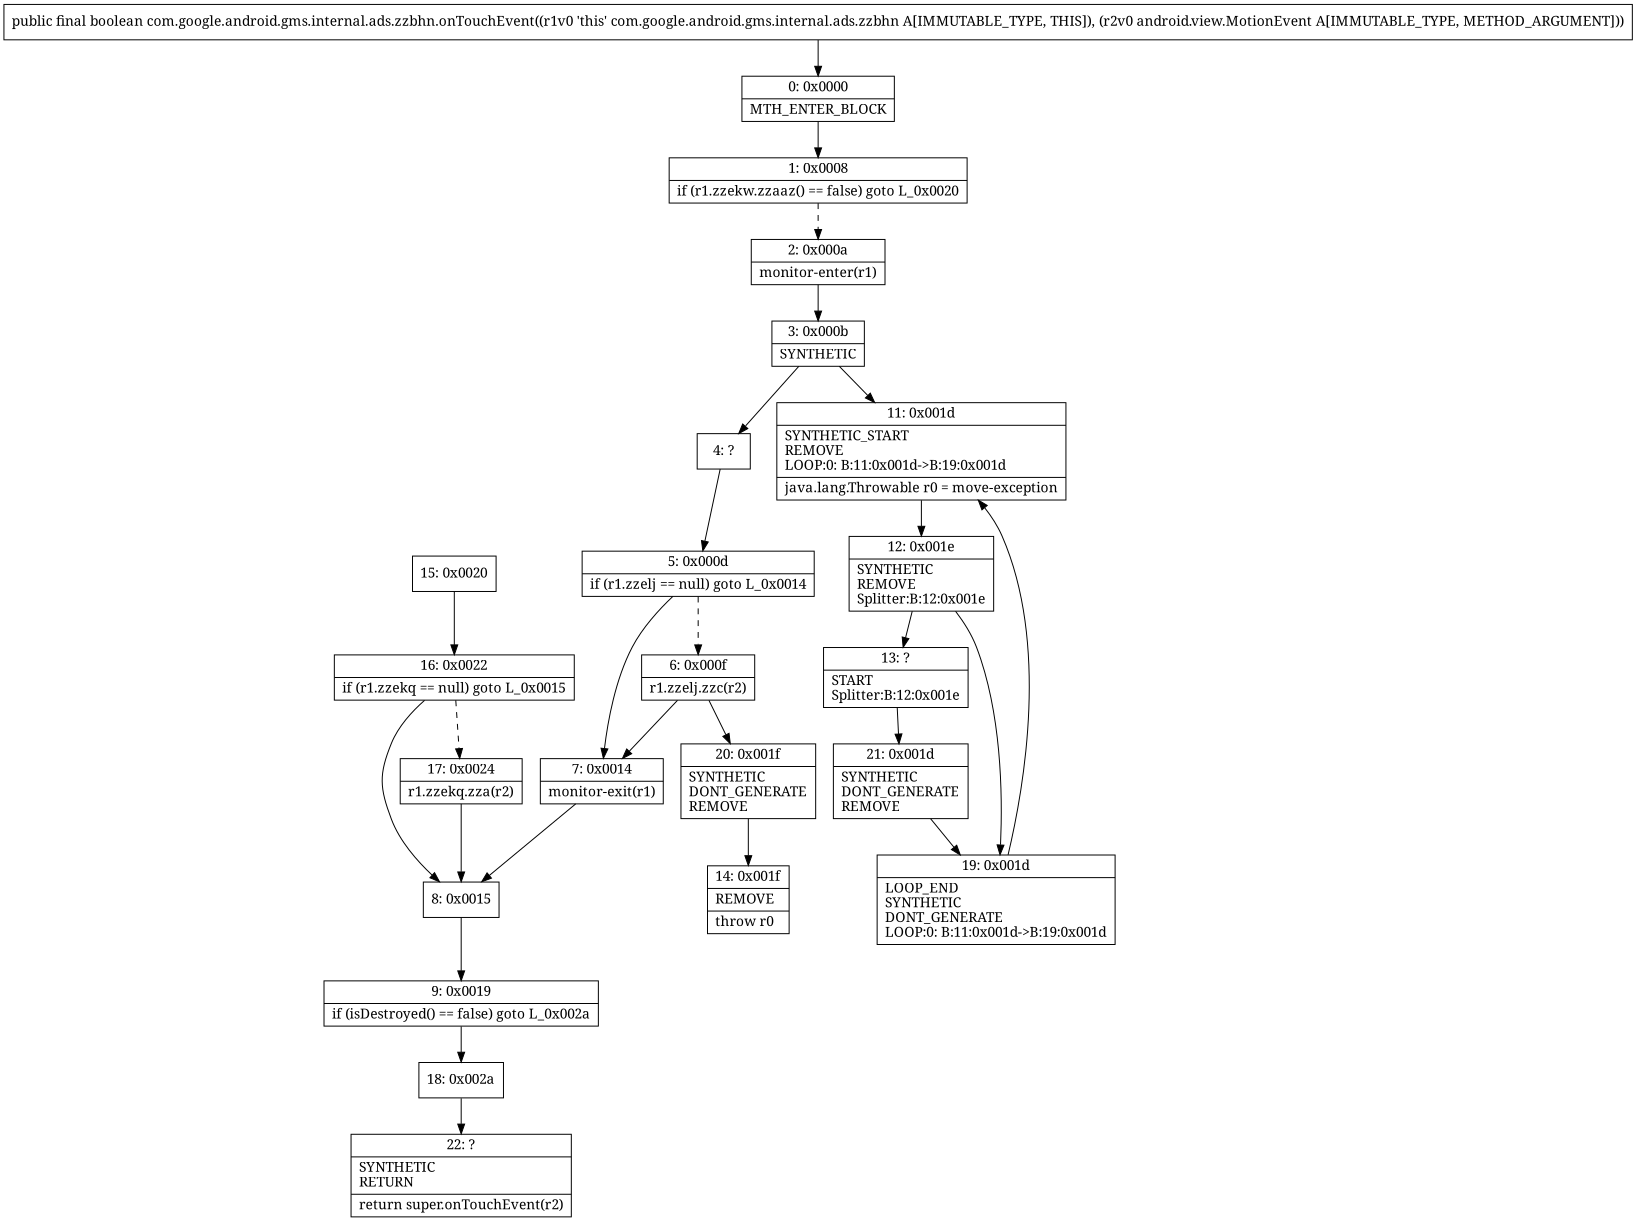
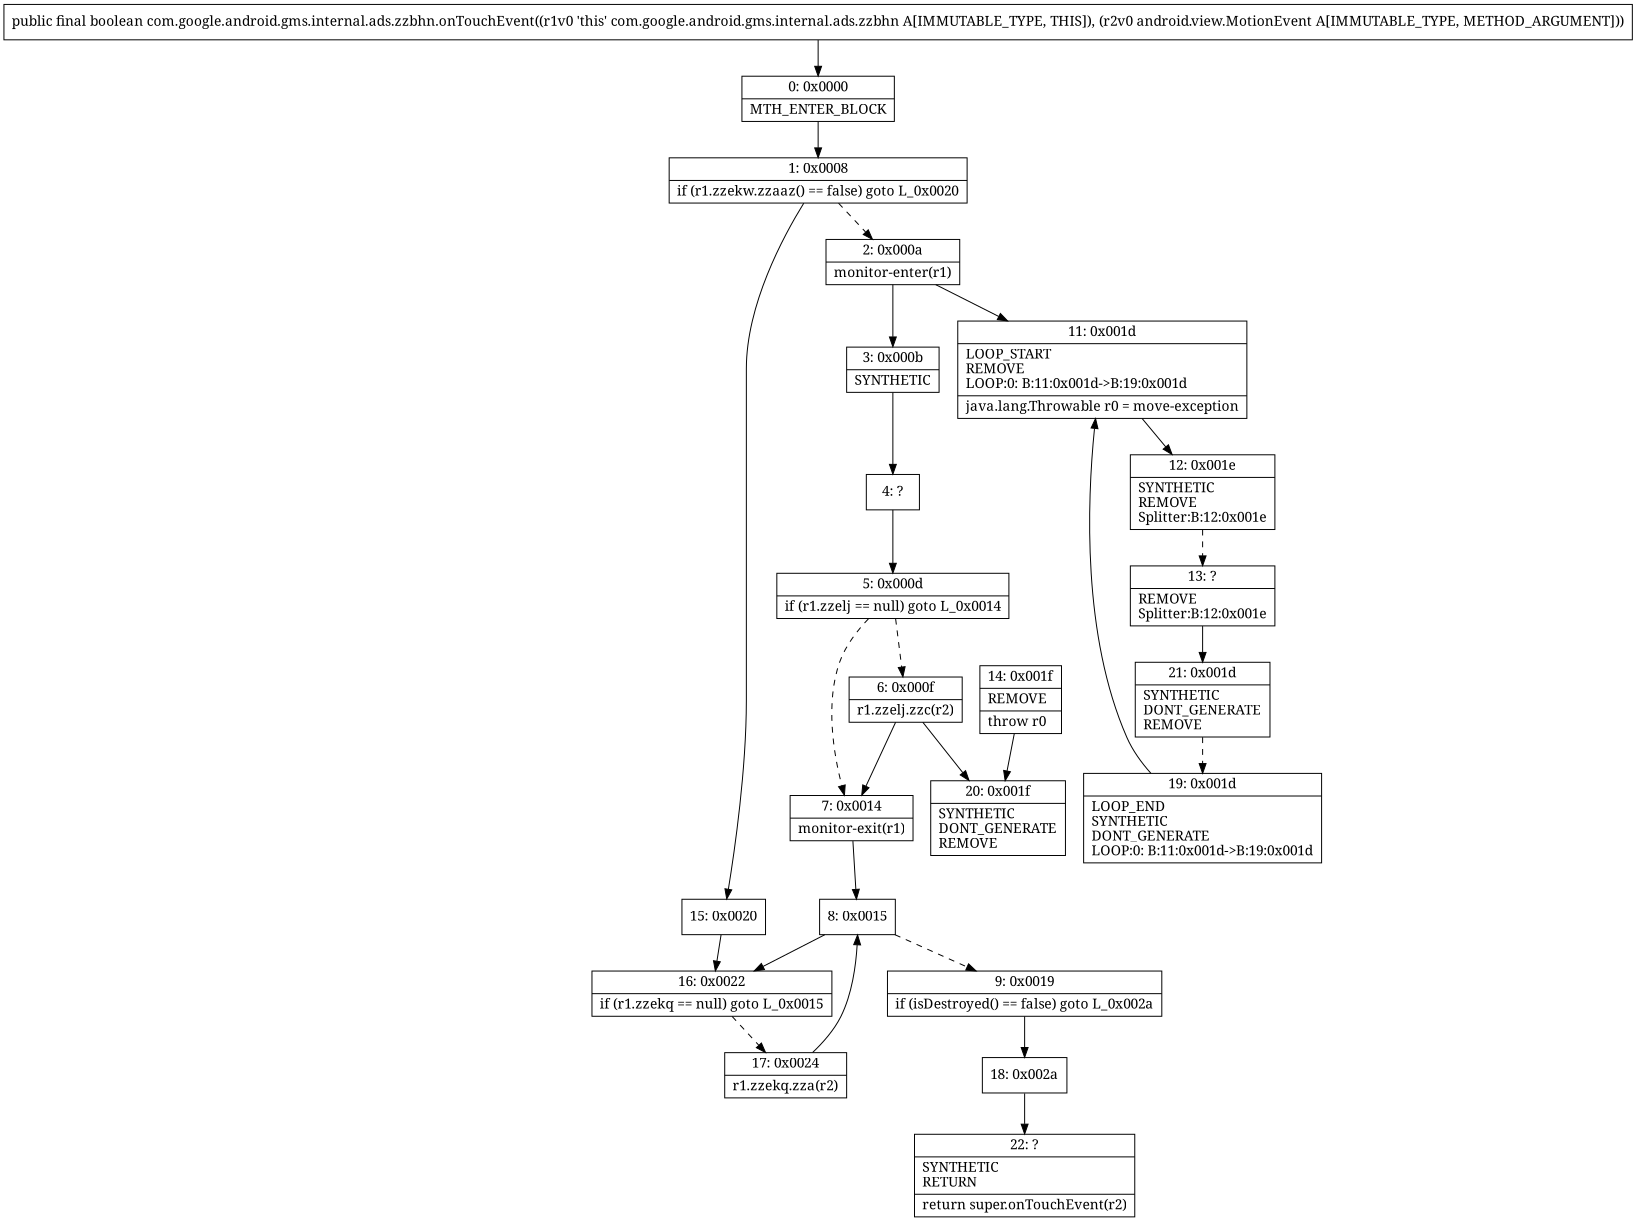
edge "3: 0x000b" -> "11: 0x001d": now "2: 0x000a" -> "11: 0x001d"
node "11: 0x001d": text "SYNTHETIC_START" -> "LOOP_START"
edge "1: 0x0008" -> "15: 0x0020": added
edge "12: 0x001e" -> "13: ?": style solid -> dashed
edge "5: 0x000d" -> "7: 0x0014": style solid -> dashed
node "13: ?": text "START" -> "REMOVE"
edge "12: 0x001e" -> "19: 0x001d": removed
edge "16: 0x0022" -> "8: 0x0015": reversed
edge "21: 0x001d" -> "19: 0x001d": style solid -> dashed
edge "20: 0x001f" -> "14: 0x001f": reversed
edge "8: 0x0015" -> "9: 0x0019": style solid -> dashed
